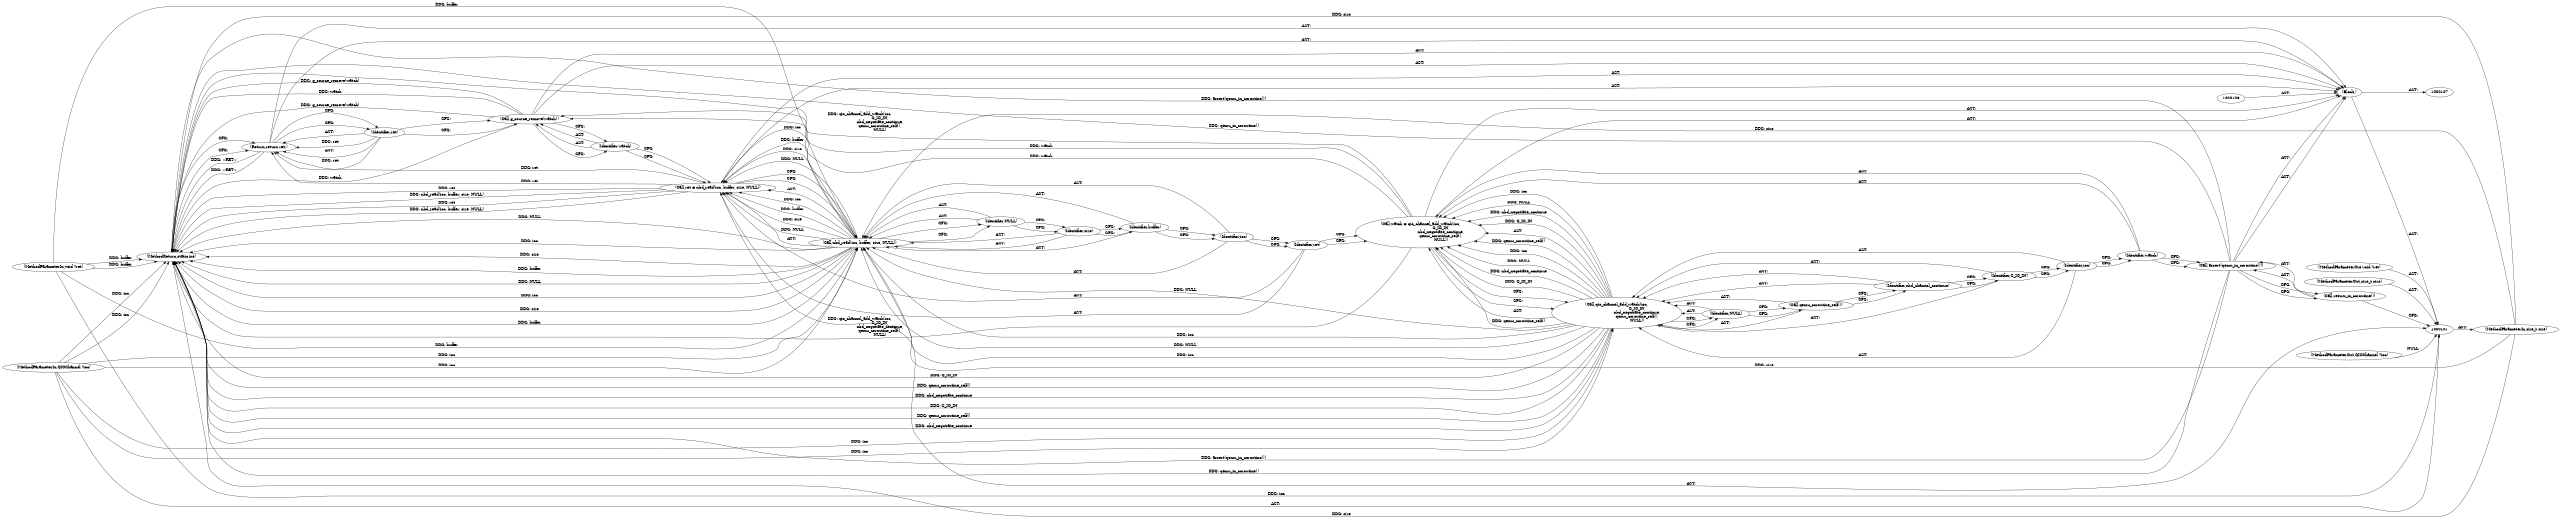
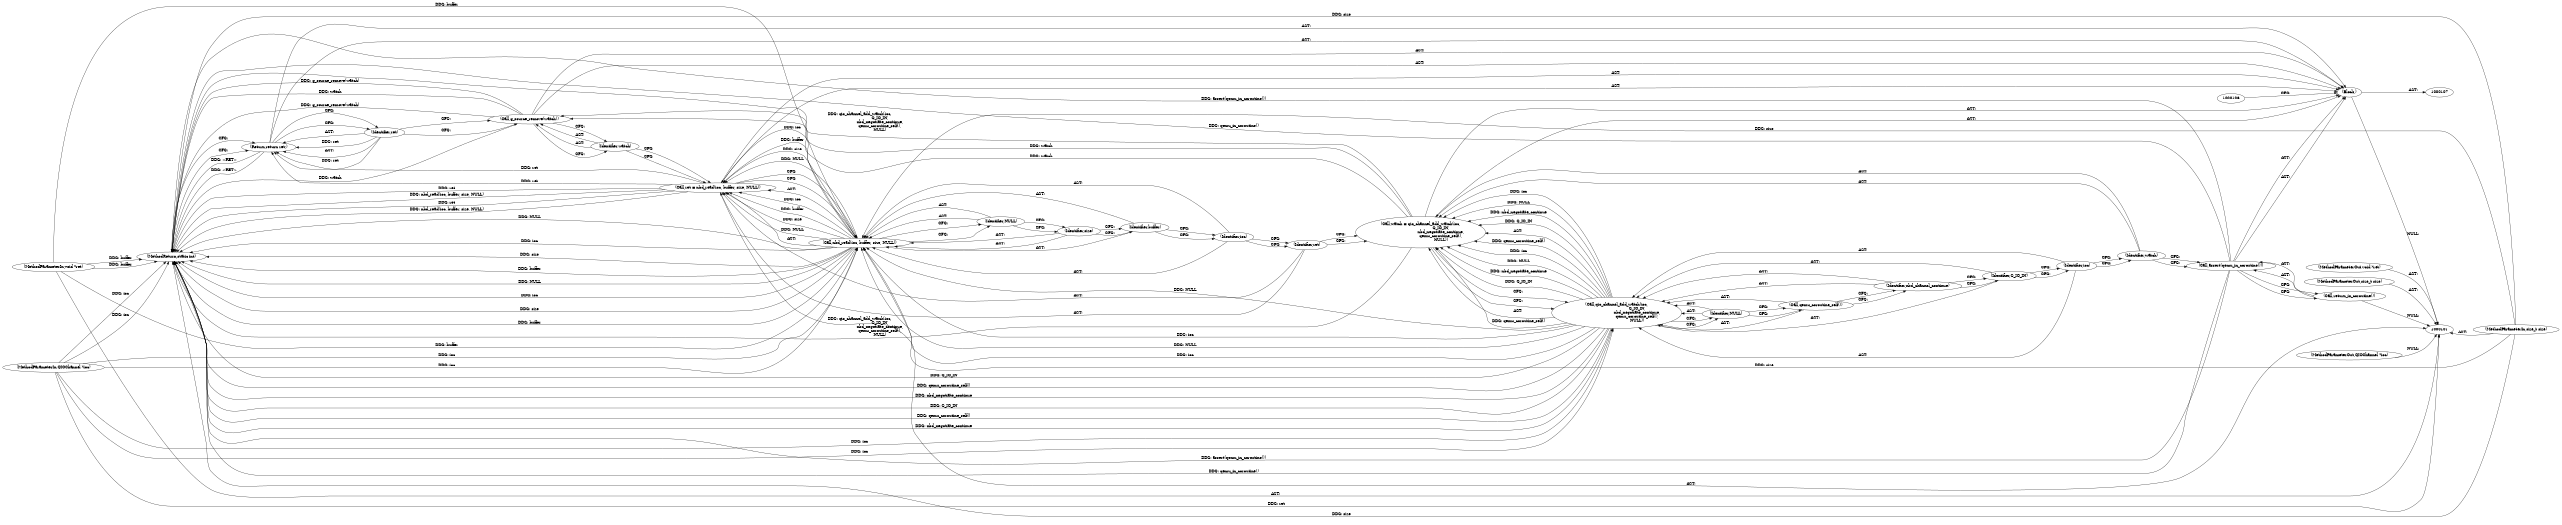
edge "1000106" -> "(Block,)": label "AST: " -> "CFG: "
edge "(Block,)" -> "1000101": label "AST: " -> "NULL: "
edge "(Call,return_in_coroutine())" -> "1000101": label "CFG: " -> "NULL: "
edge "1000101" -> "(MethodParameterIn,size_t size)": reversed
edge "(MethodParameterIn,void *ret)" -> "1000101": label "DDG: ioc" -> "AST: "
edge "(MethodParameterIn,QIOChannel *ioc)" -> "1000101": label "AST: " -> "DDG: ret"
